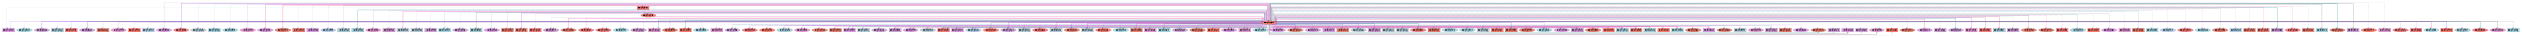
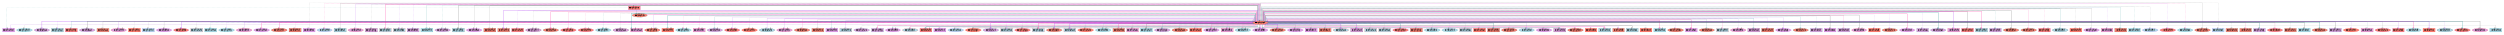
node "BB75a139895": shape ellipse -> box
node "BB75a139a3d": removed
